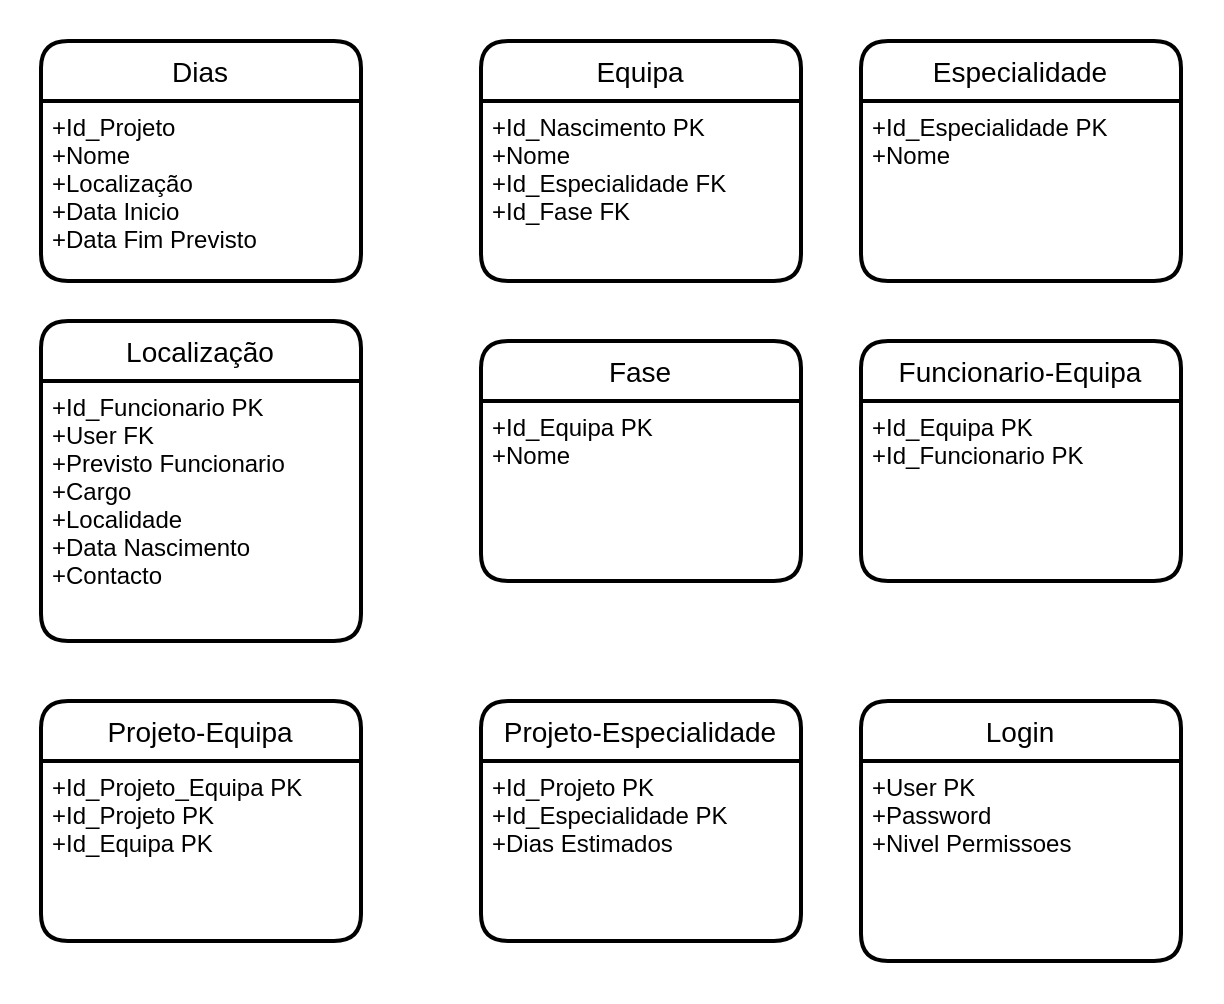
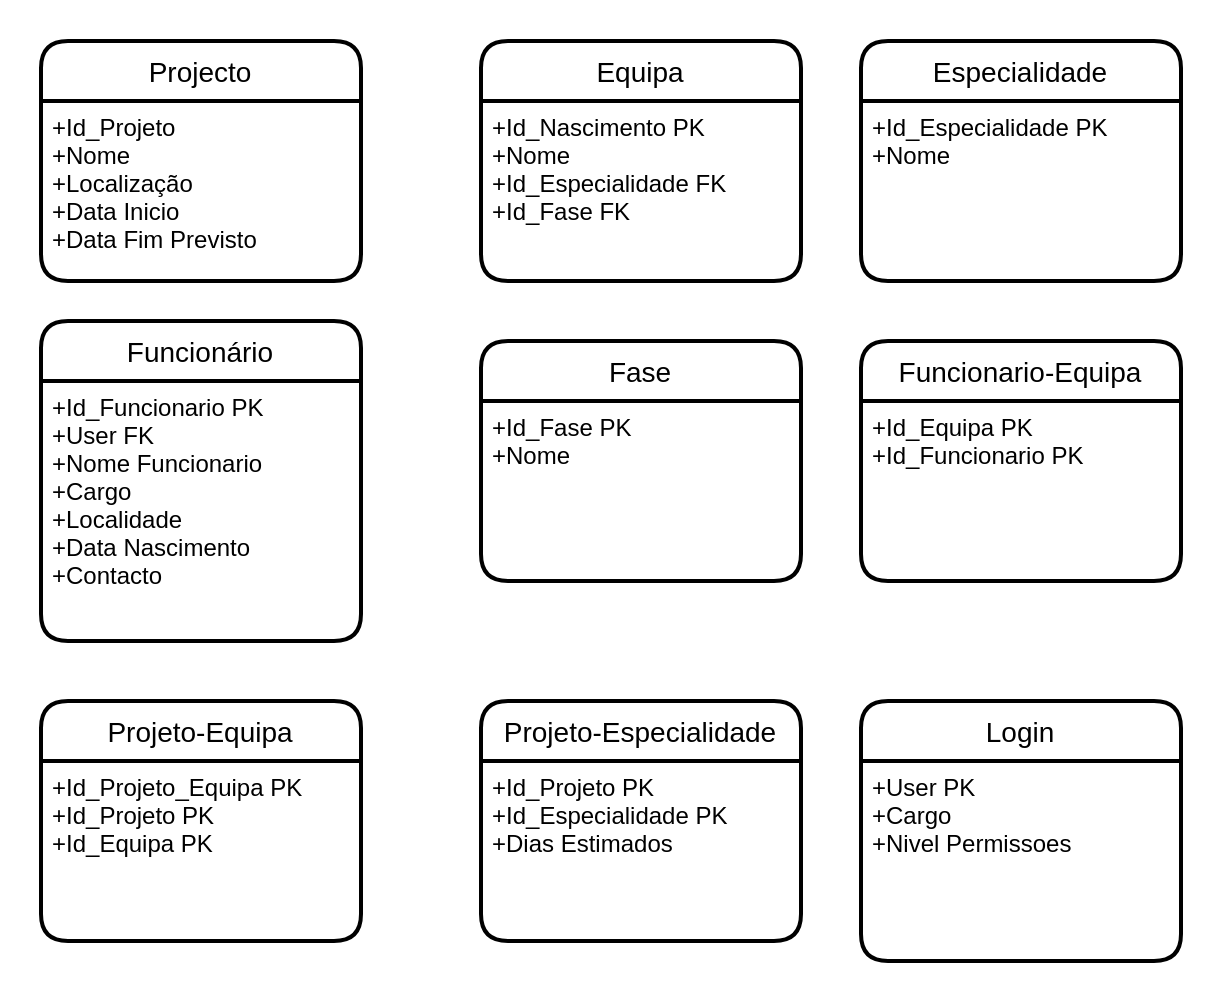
node "Dias": label "Dias" -> "Projecto"
node "Localização": label "Localização" -> "Funcionário"
node "+Id_Funcionario PK +User FK +Previsto Funcionario +Cargo +Localidade +Data Nascimento +Contacto": label "+Id_Funcionario PK +User FK +Previsto Funcionario +Cargo +Localidade +Data Nascimento +Contacto" -> "+Id_Funcionario PK +User FK +Nome Funcionario +Cargo +Localidade +Data Nascimento +Contacto"
node "+Id_Equipa PK +Nome": label "+Id_Equipa PK +Nome" -> "+Id_Fase PK +Nome"
node "+User PK +Password +Nivel Permissoes": label "+User PK +Password +Nivel Permissoes" -> "+User PK +Cargo +Nivel Permissoes"
